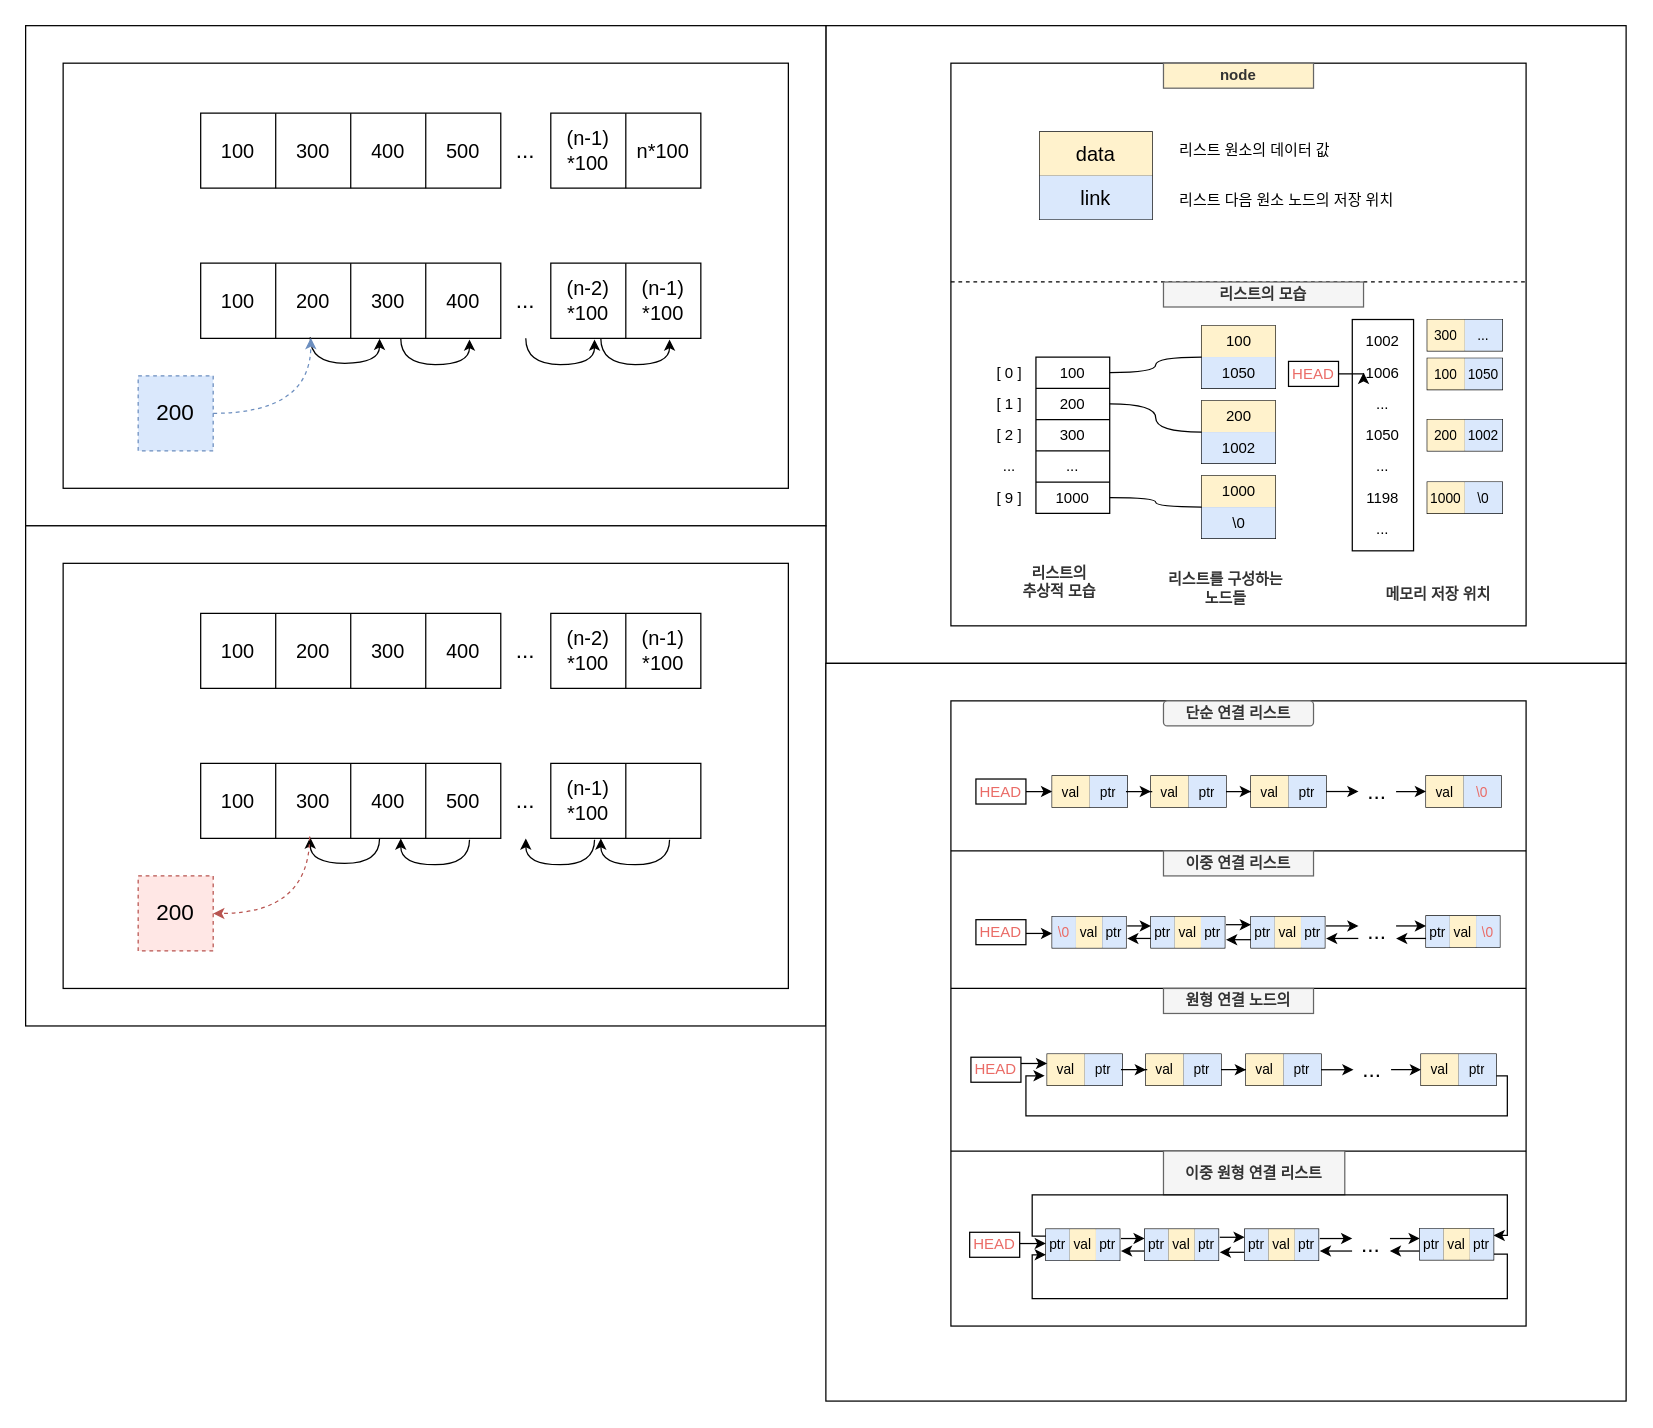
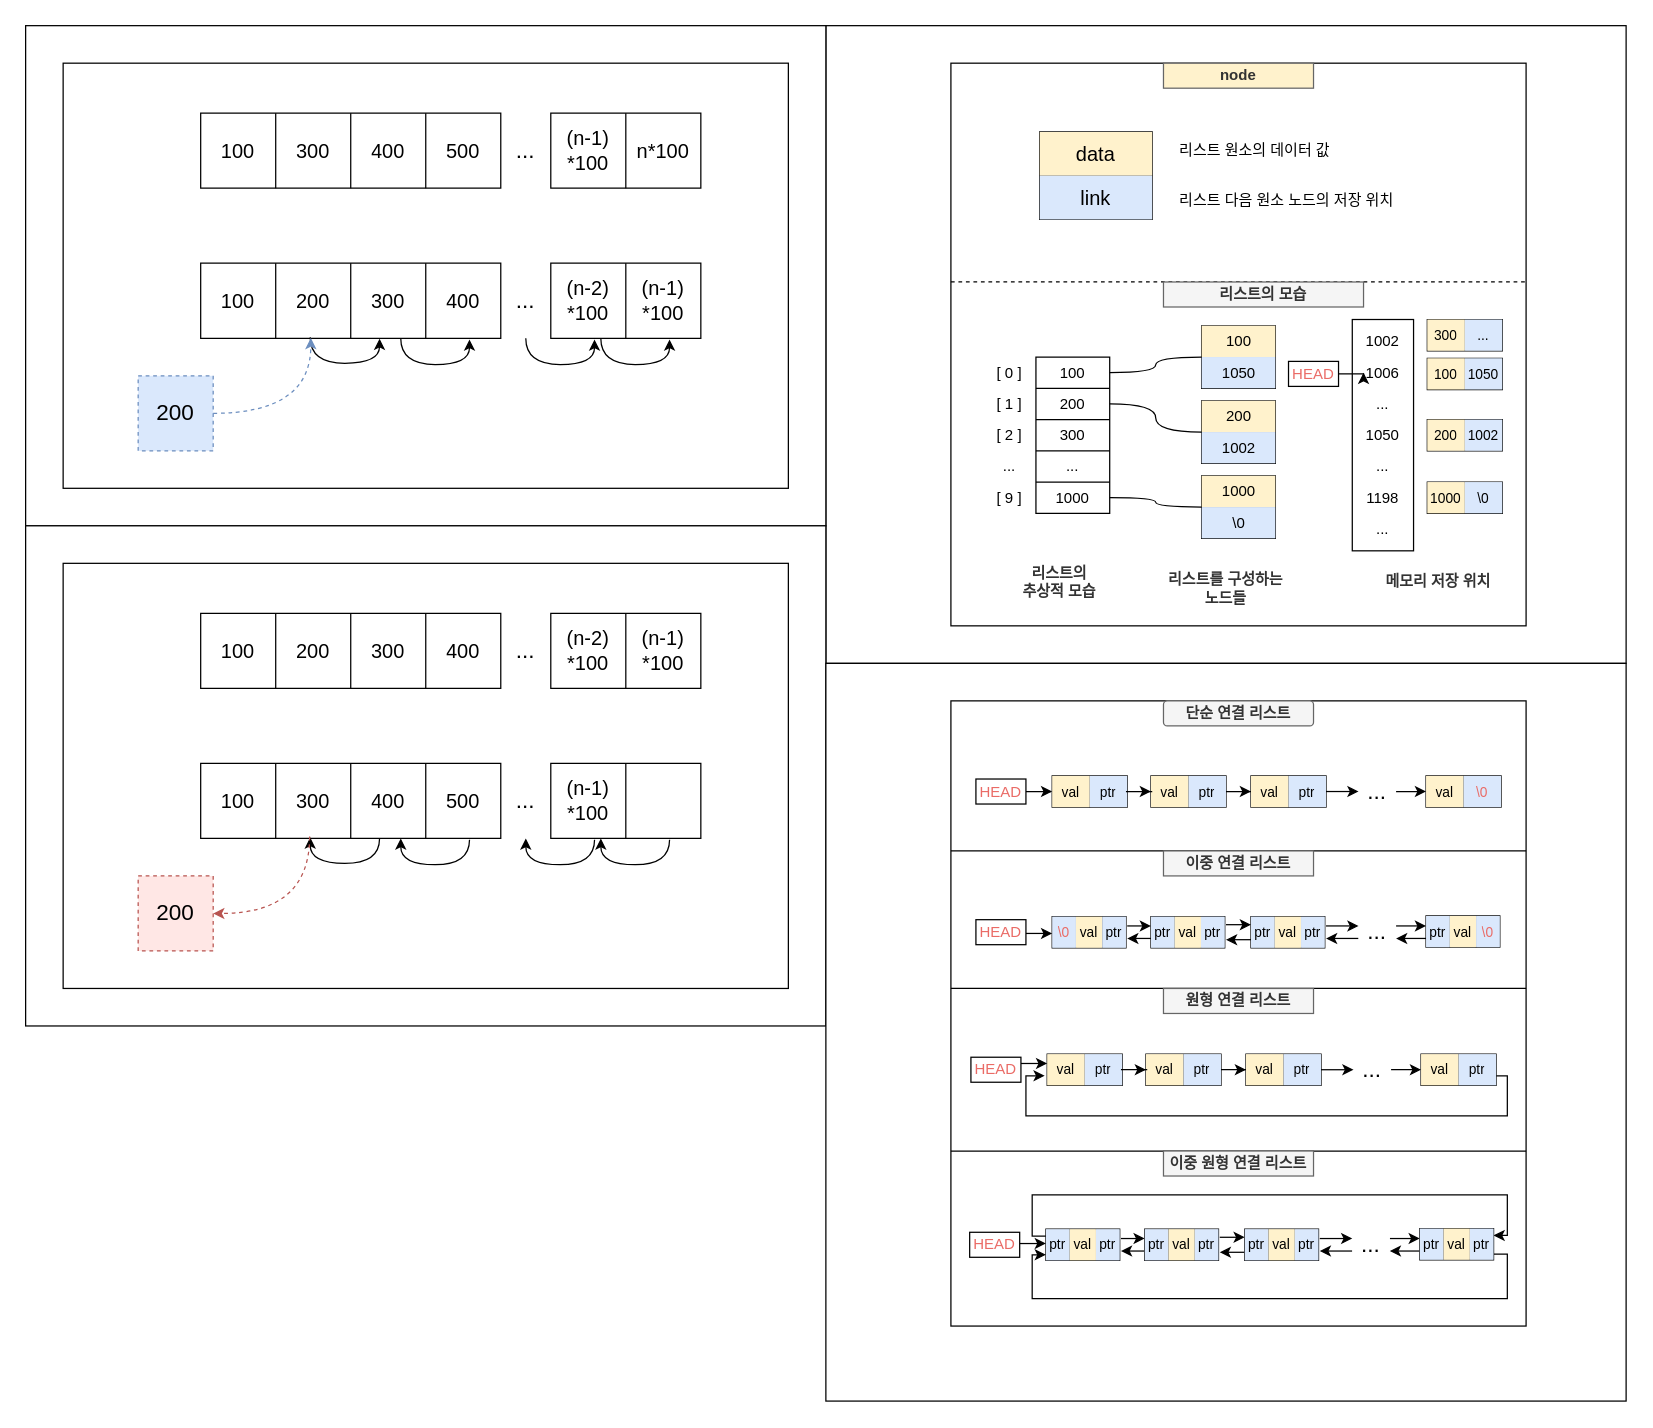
node "메모리 저장 위치": moved (1438, 594) -> (1438, 582)
node "원형 연결 노드의": label "원형 연결 노드의" -> "원형 연결 리스트"
node "이중 원형 연결 리스트": size 181x44 -> 150x25
